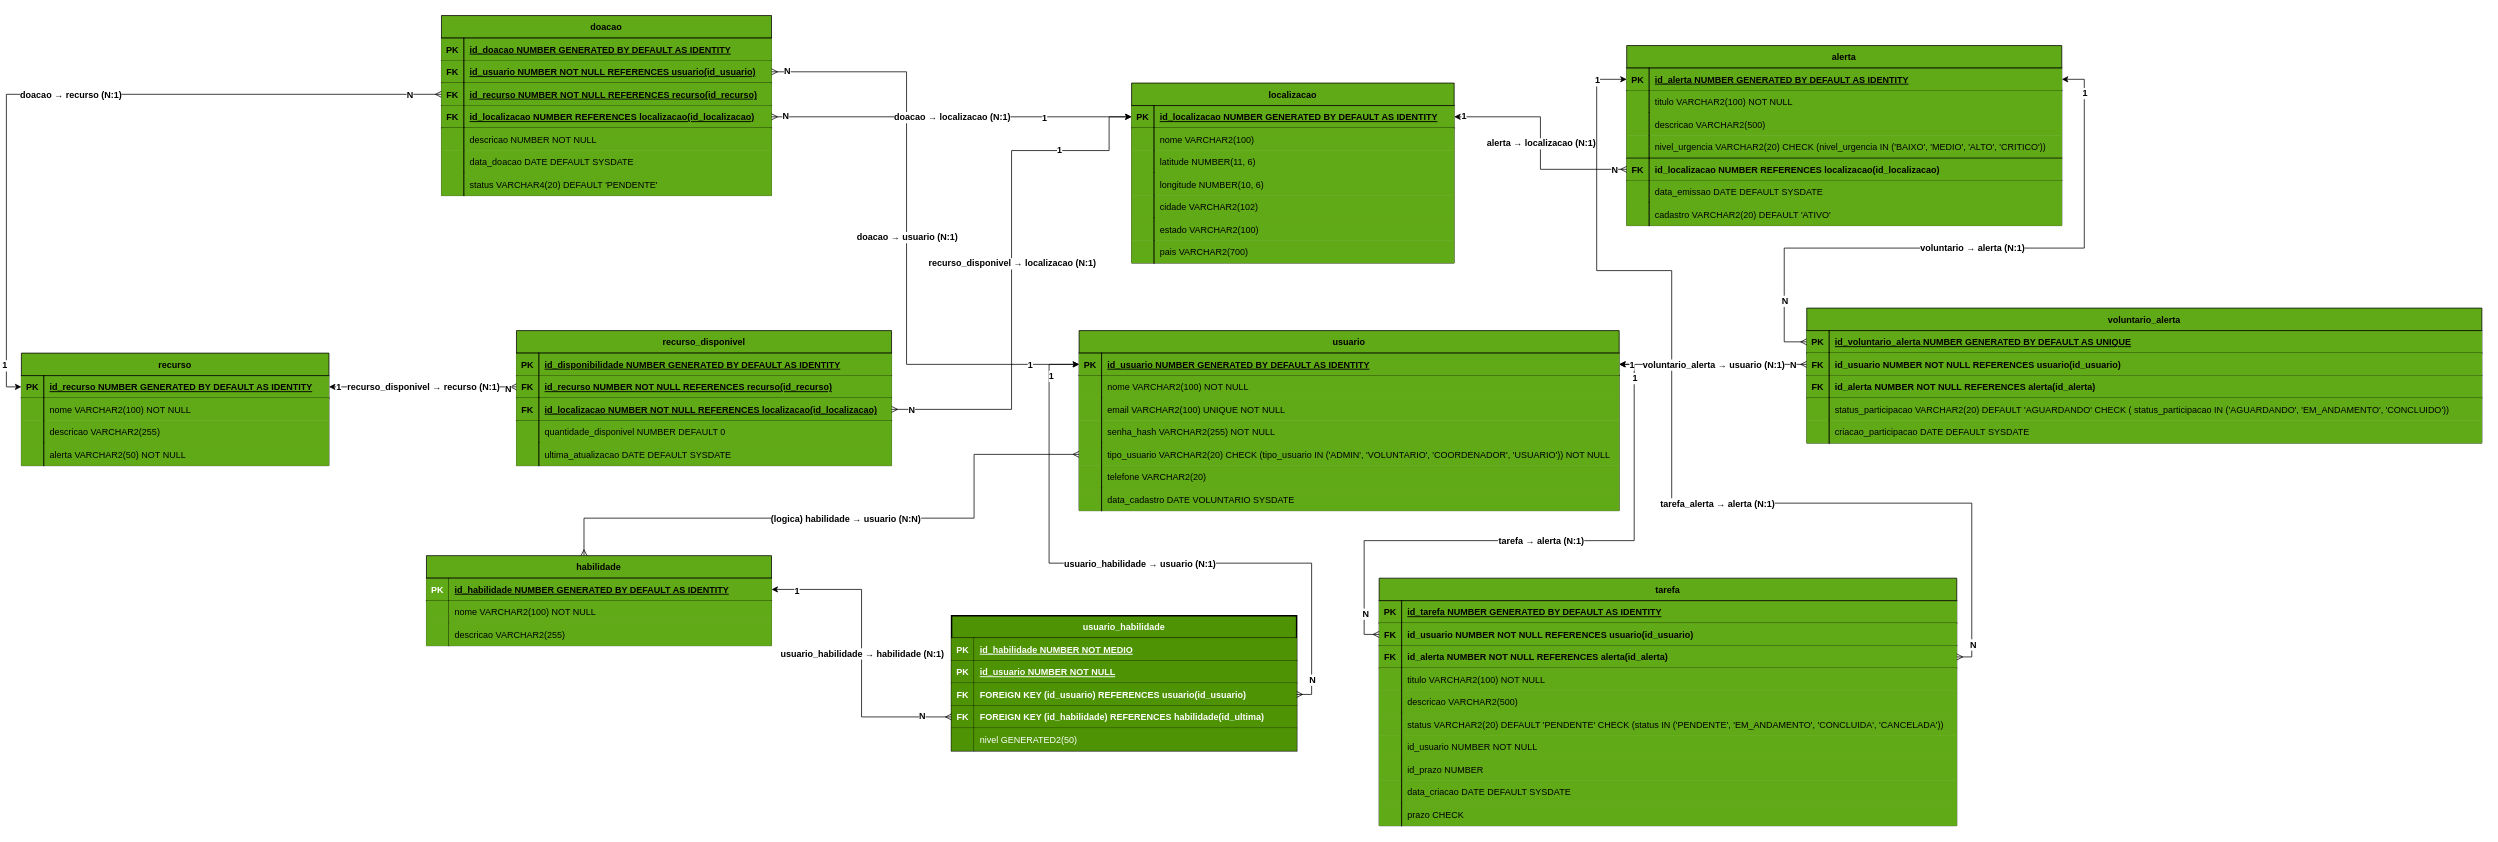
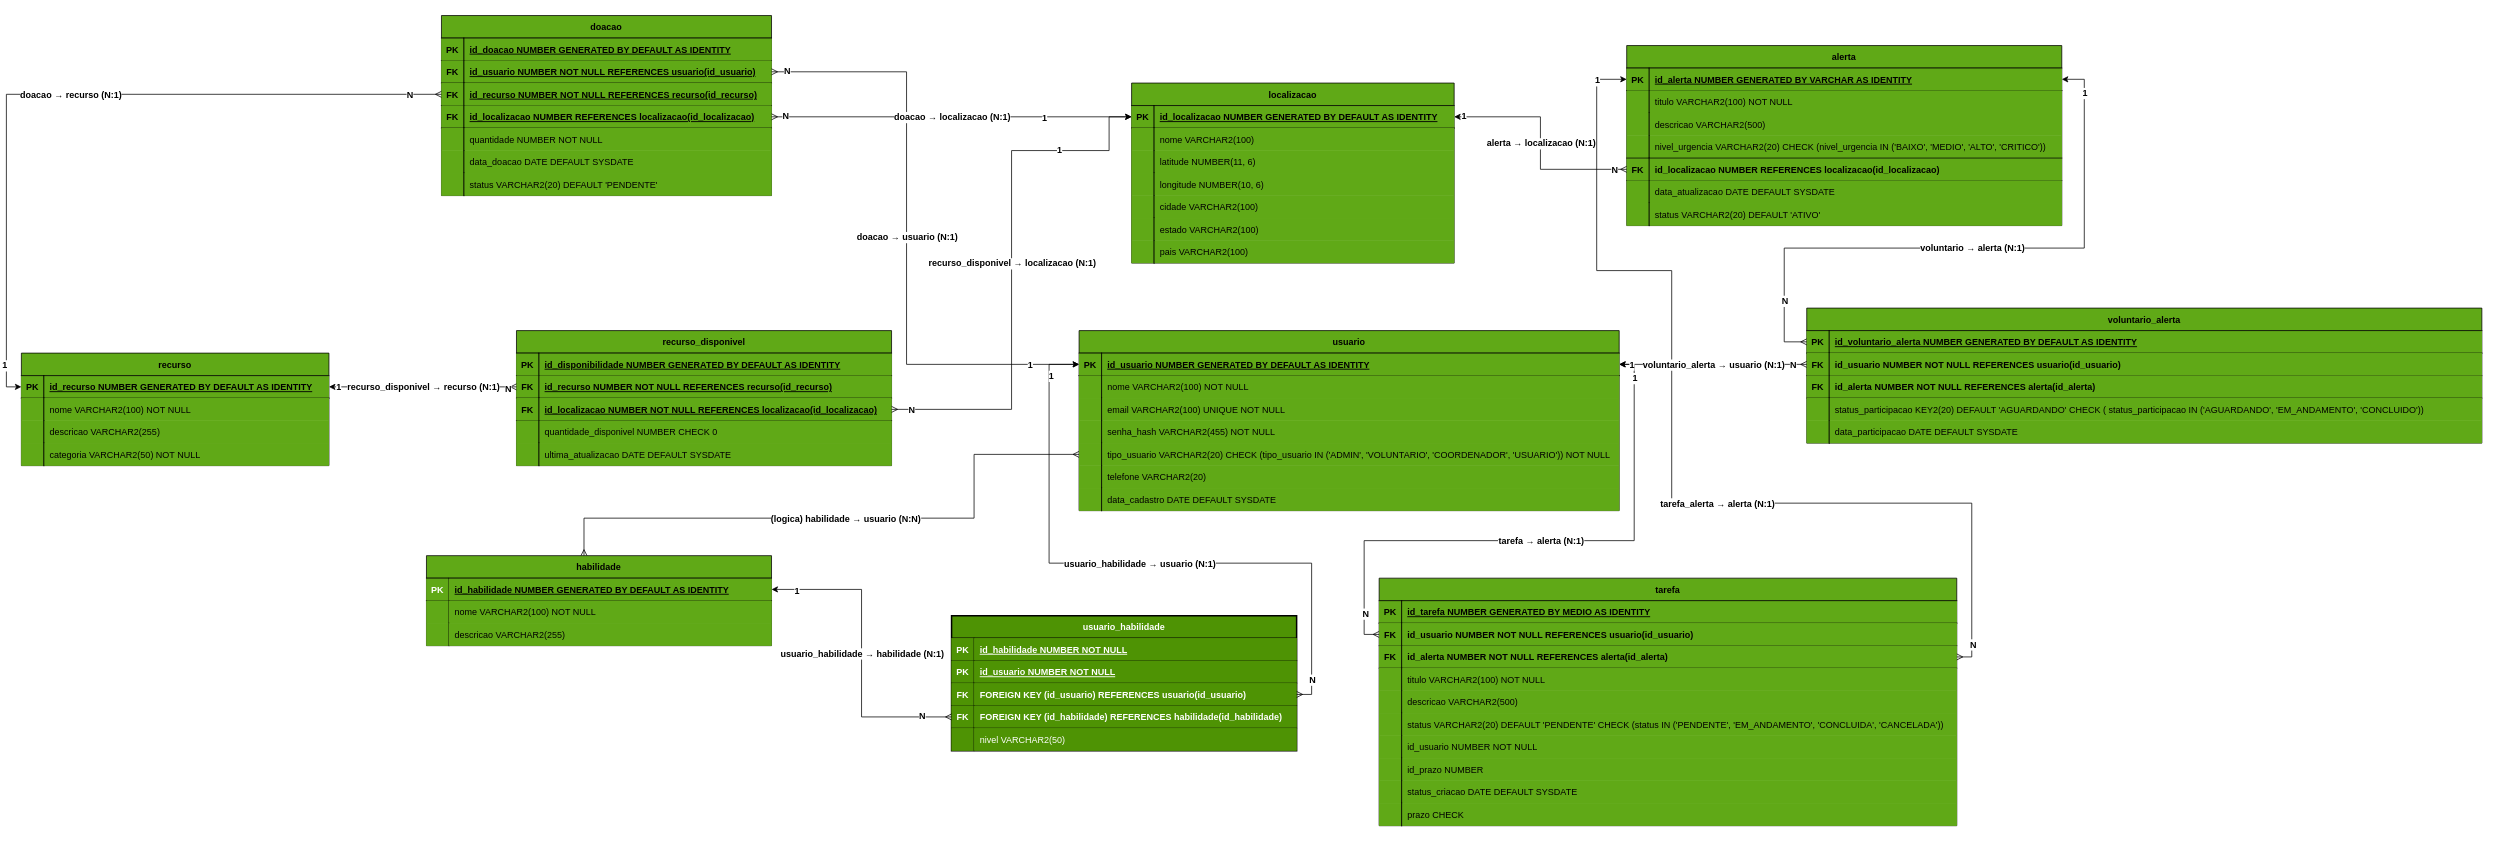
node "id_alerta NUMBER GENERATED BY DEFAULT AS IDENTITY": label "id_alerta NUMBER GENERATED BY DEFAULT AS IDENTITY" -> "id_alerta NUMBER GENERATED BY VARCHAR AS IDENTITY"
node "descricao NUMBER NOT NULL": label "descricao NUMBER NOT NULL" -> "quantidade NUMBER NOT NULL"
node "status VARCHAR4(20) DEFAULT 'PENDENTE'": label "status VARCHAR4(20) DEFAULT 'PENDENTE'" -> "status VARCHAR2(20) DEFAULT 'PENDENTE'"
node "data_emissao DATE DEFAULT SYSDATE": label "data_emissao DATE DEFAULT SYSDATE" -> "data_atualizacao DATE DEFAULT SYSDATE"
node "cidade VARCHAR2(102)": label "cidade VARCHAR2(102)" -> "cidade VARCHAR2(100)"
node "cadastro VARCHAR2(20) DEFAULT 'ATIVO'": label "cadastro VARCHAR2(20) DEFAULT 'ATIVO'" -> "status VARCHAR2(20) DEFAULT 'ATIVO'"
node "pais VARCHAR2(700)": label "pais VARCHAR2(700)" -> "pais VARCHAR2(100)"
node "id_voluntario_alerta NUMBER GENERATED BY DEFAULT AS UNIQUE": label "id_voluntario_alerta NUMBER GENERATED BY DEFAULT AS UNIQUE" -> "id_voluntario_alerta NUMBER GENERATED BY DEFAULT AS IDENTITY"
node "status_participacao VARCHAR2(20) DEFAULT 'AGUARDANDO' CHECK ( status_participacao IN ('AGUARDANDO', 'EM_ANDAMENTO', 'CONCLUIDO'))": label "status_participacao VARCHAR2(20) DEFAULT 'AGUARDANDO' CHECK ( status_participacao IN ('AGUARDANDO', 'EM_ANDAMENTO', 'CONCLUIDO'))" -> "status_participacao KEY2(20) DEFAULT 'AGUARDANDO' CHECK ( status_participacao IN ('AGUARDANDO', 'EM_ANDAMENTO', 'CONCLUIDO'))"
node "quantidade_disponivel NUMBER DEFAULT 0": label "quantidade_disponivel NUMBER DEFAULT 0" -> "quantidade_disponivel NUMBER CHECK 0"
node "senha_hash VARCHAR2(255) NOT NULL": label "senha_hash VARCHAR2(255) NOT NULL" -> "senha_hash VARCHAR2(455) NOT NULL"
node "criacao_participacao DATE DEFAULT SYSDATE": label "criacao_participacao DATE DEFAULT SYSDATE" -> "data_participacao DATE DEFAULT SYSDATE"
node "alerta VARCHAR2(50) NOT NULL": label "alerta VARCHAR2(50) NOT NULL" -> "categoria VARCHAR2(50) NOT NULL"
node "data_cadastro DATE VOLUNTARIO SYSDATE": label "data_cadastro DATE VOLUNTARIO SYSDATE" -> "data_cadastro DATE DEFAULT SYSDATE"
node "id_tarefa NUMBER GENERATED BY DEFAULT AS IDENTITY": label "id_tarefa NUMBER GENERATED BY DEFAULT AS IDENTITY" -> "id_tarefa NUMBER GENERATED BY MEDIO AS IDENTITY"
node "id_habilidade NUMBER NOT MEDIO": label "id_habilidade NUMBER NOT MEDIO" -> "id_habilidade NUMBER NOT NULL"
node "FOREIGN KEY (id_habilidade) REFERENCES habilidade(id_ultima)": label "FOREIGN KEY (id_habilidade) REFERENCES habilidade(id_ultima)" -> "FOREIGN KEY (id_habilidade) REFERENCES habilidade(id_habilidade)"
node "nivel GENERATED2(50)": label "nivel GENERATED2(50)" -> "nivel VARCHAR2(50)"
node "data_criacao DATE DEFAULT SYSDATE": label "data_criacao DATE DEFAULT SYSDATE" -> "status_criacao DATE DEFAULT SYSDATE"
